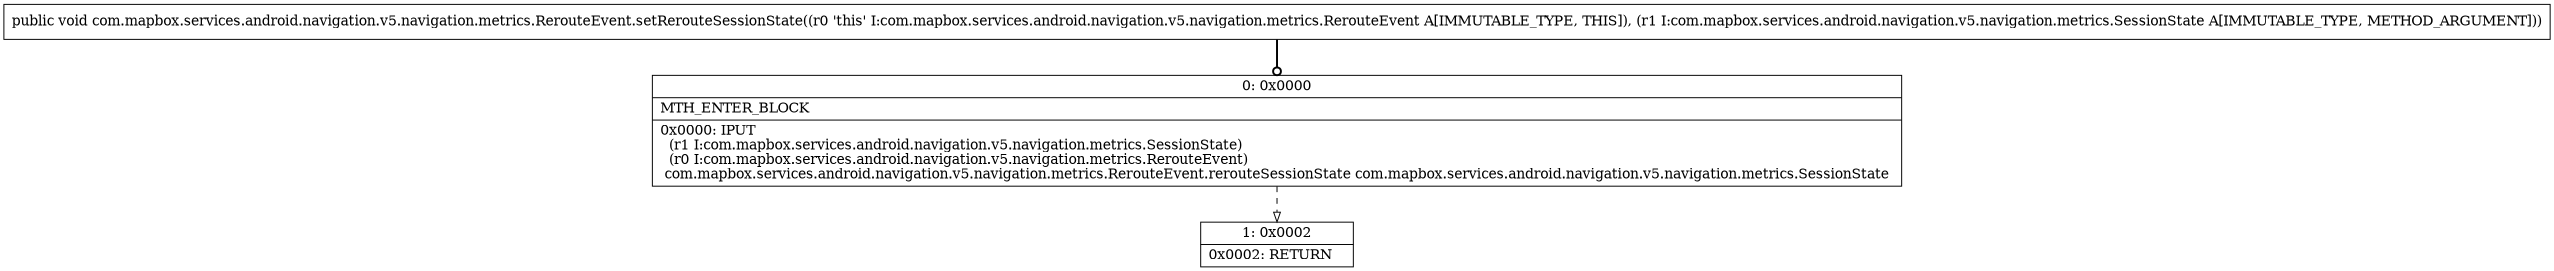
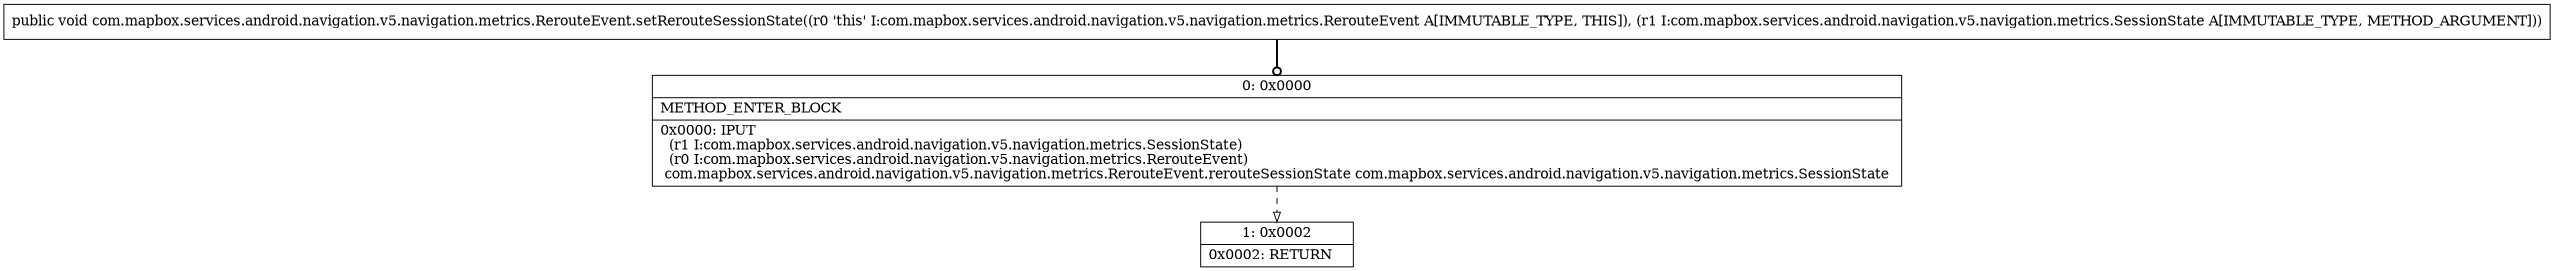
node "0: 0x0000": text "MTH_ENTER_BLOCK" -> "METHOD_ENTER_BLOCK"
